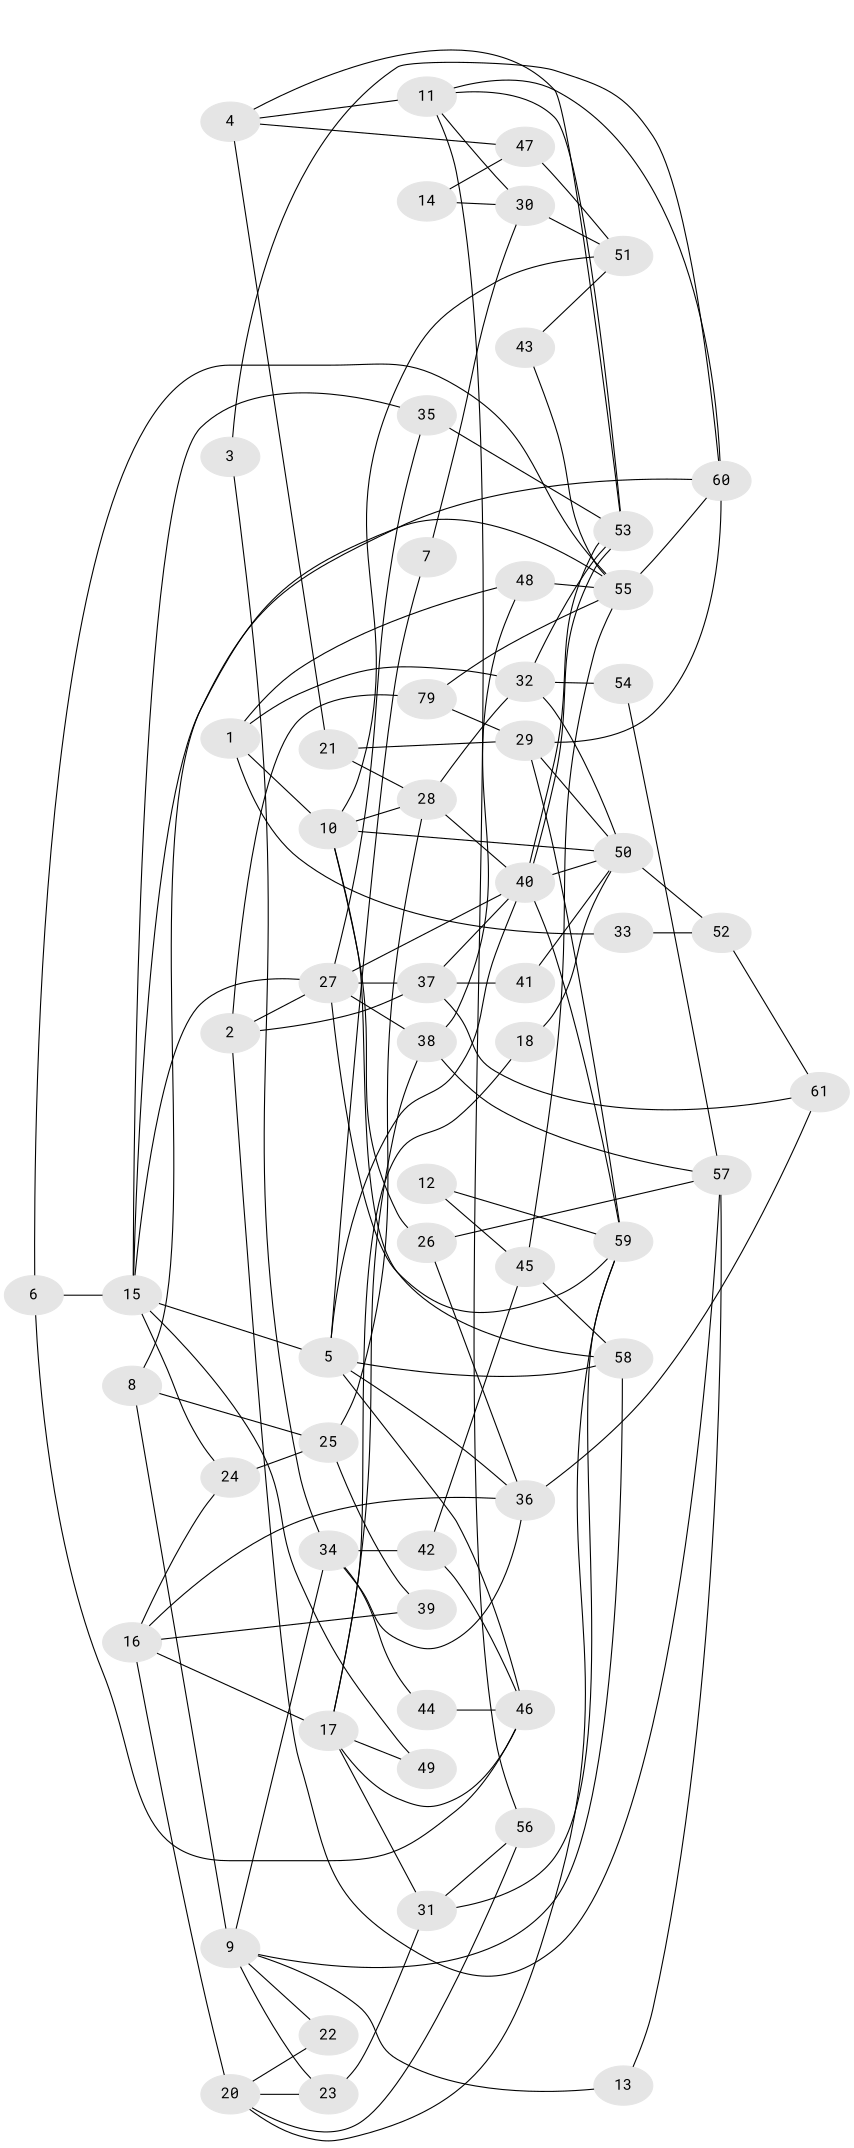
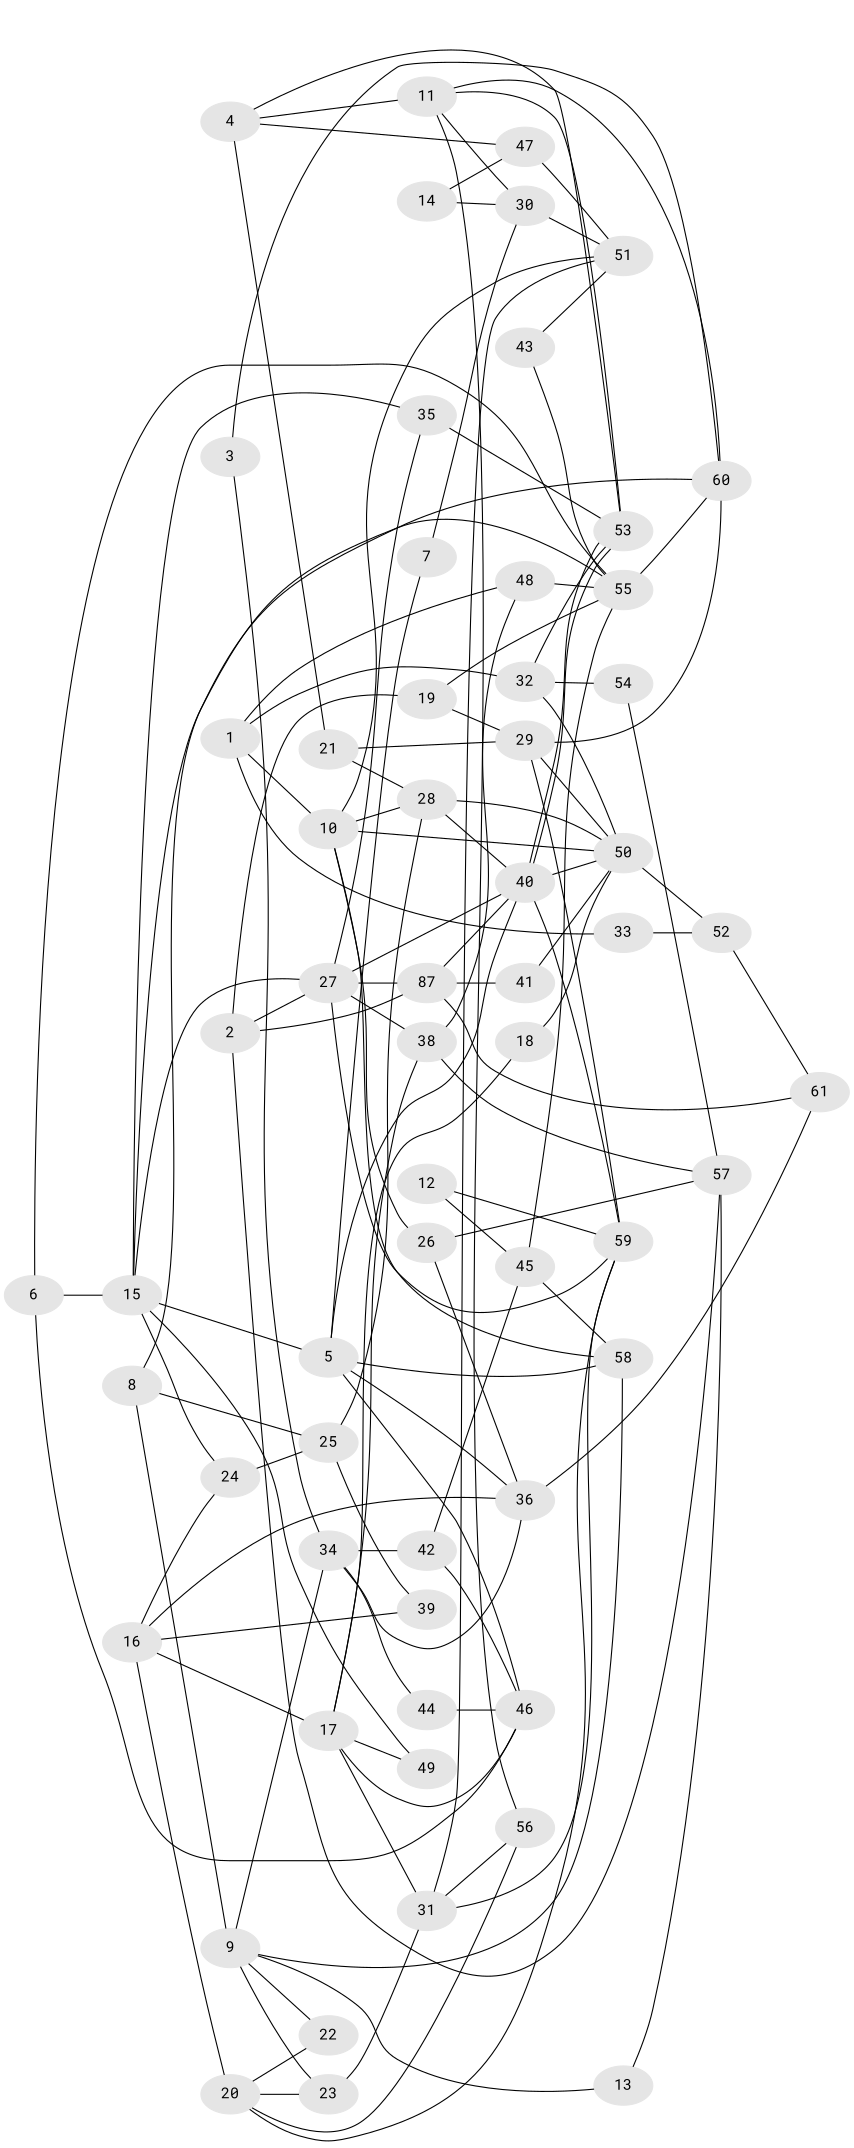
node "79": label "79" -> "19"
edge "32" -- "28": now "50" -- "28"
node "37": label "37" -> "87"
edge "51" -- "31": added
